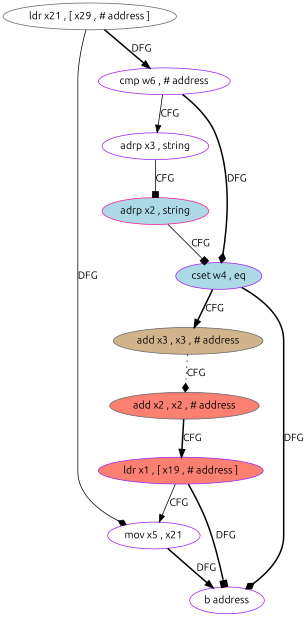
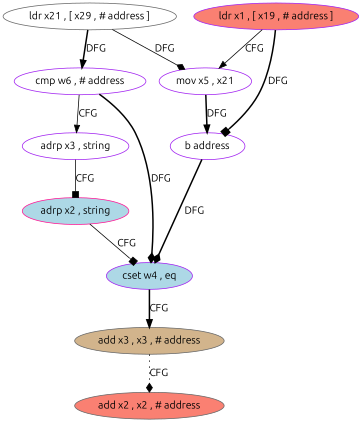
edge "cset w4 , eq" -> "b address": reversed
edge "add x2 , x2 , # address" -> "ldr x1 , [ x19 , # address ]": removed, label "CFG"
